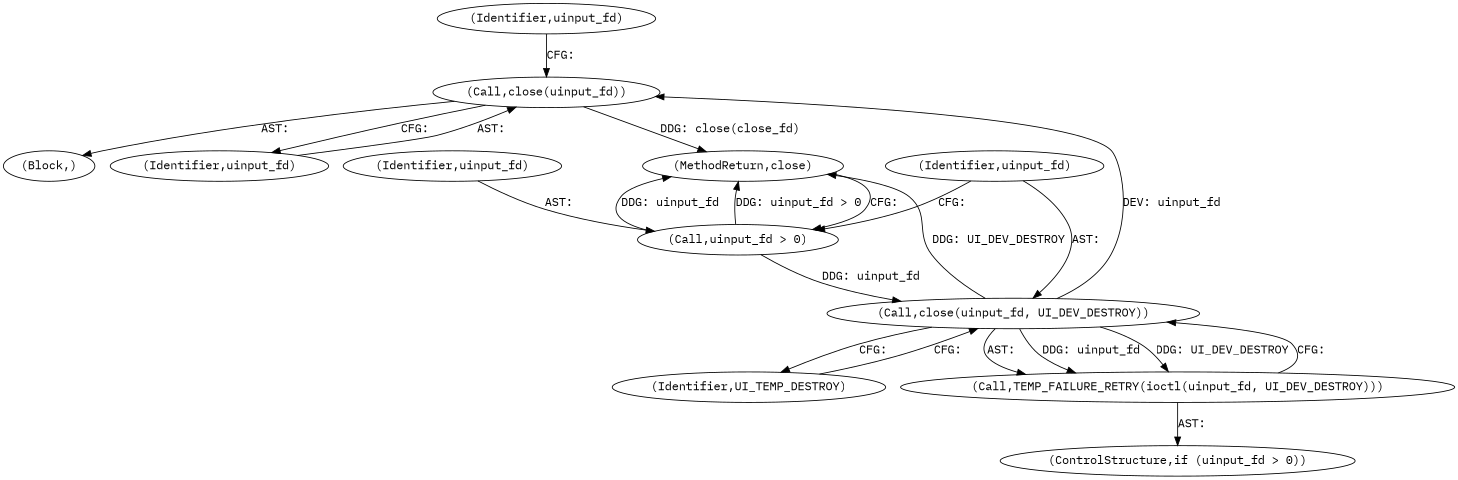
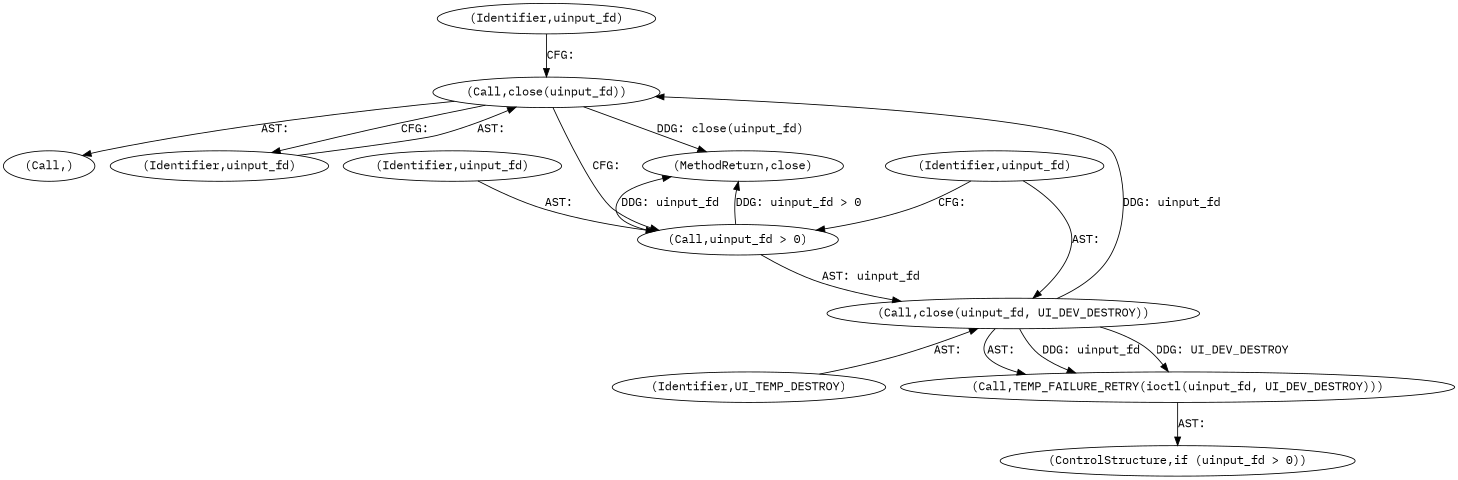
edge "(Call,close(uinput_fd))" -> "(MethodReturn,close)": label "DDG: close(close_fd)" -> "DDG: close(uinput_fd)"
node "(Block,)": label "(Block,)" -> "(Call,)"
edge "(MethodReturn,close)" -> "(Call,uinput_fd > 0)": now "(Call,close(uinput_fd))" -> "(Call,uinput_fd > 0)"
edge "(Call,close(uinput_fd, UI_DEV_DESTROY))" -> "(Call,close(uinput_fd))": label "DEV: uinput_fd" -> "DDG: uinput_fd"
edge "(Call,close(uinput_fd, UI_DEV_DESTROY))" -> "(MethodReturn,close)": removed, label "DDG: UI_DEV_DESTROY"
edge "(Call,uinput_fd > 0)" -> "(Call,close(uinput_fd, UI_DEV_DESTROY))": label "DDG: uinput_fd" -> "AST: uinput_fd"
edge "(Call,TEMP_FAILURE_RETRY(ioctl(uinput_fd, UI_DEV_DESTROY)))" -> "(Call,close(uinput_fd, UI_DEV_DESTROY))": removed, label "CFG:"
edge "(Call,close(uinput_fd, UI_DEV_DESTROY))" -> "(Identifier,UI_TEMP_DESTROY)": removed, label "CFG:"
edge "(Identifier,UI_TEMP_DESTROY)" -> "(Call,close(uinput_fd, UI_DEV_DESTROY))": label "CFG: " -> "AST: "
